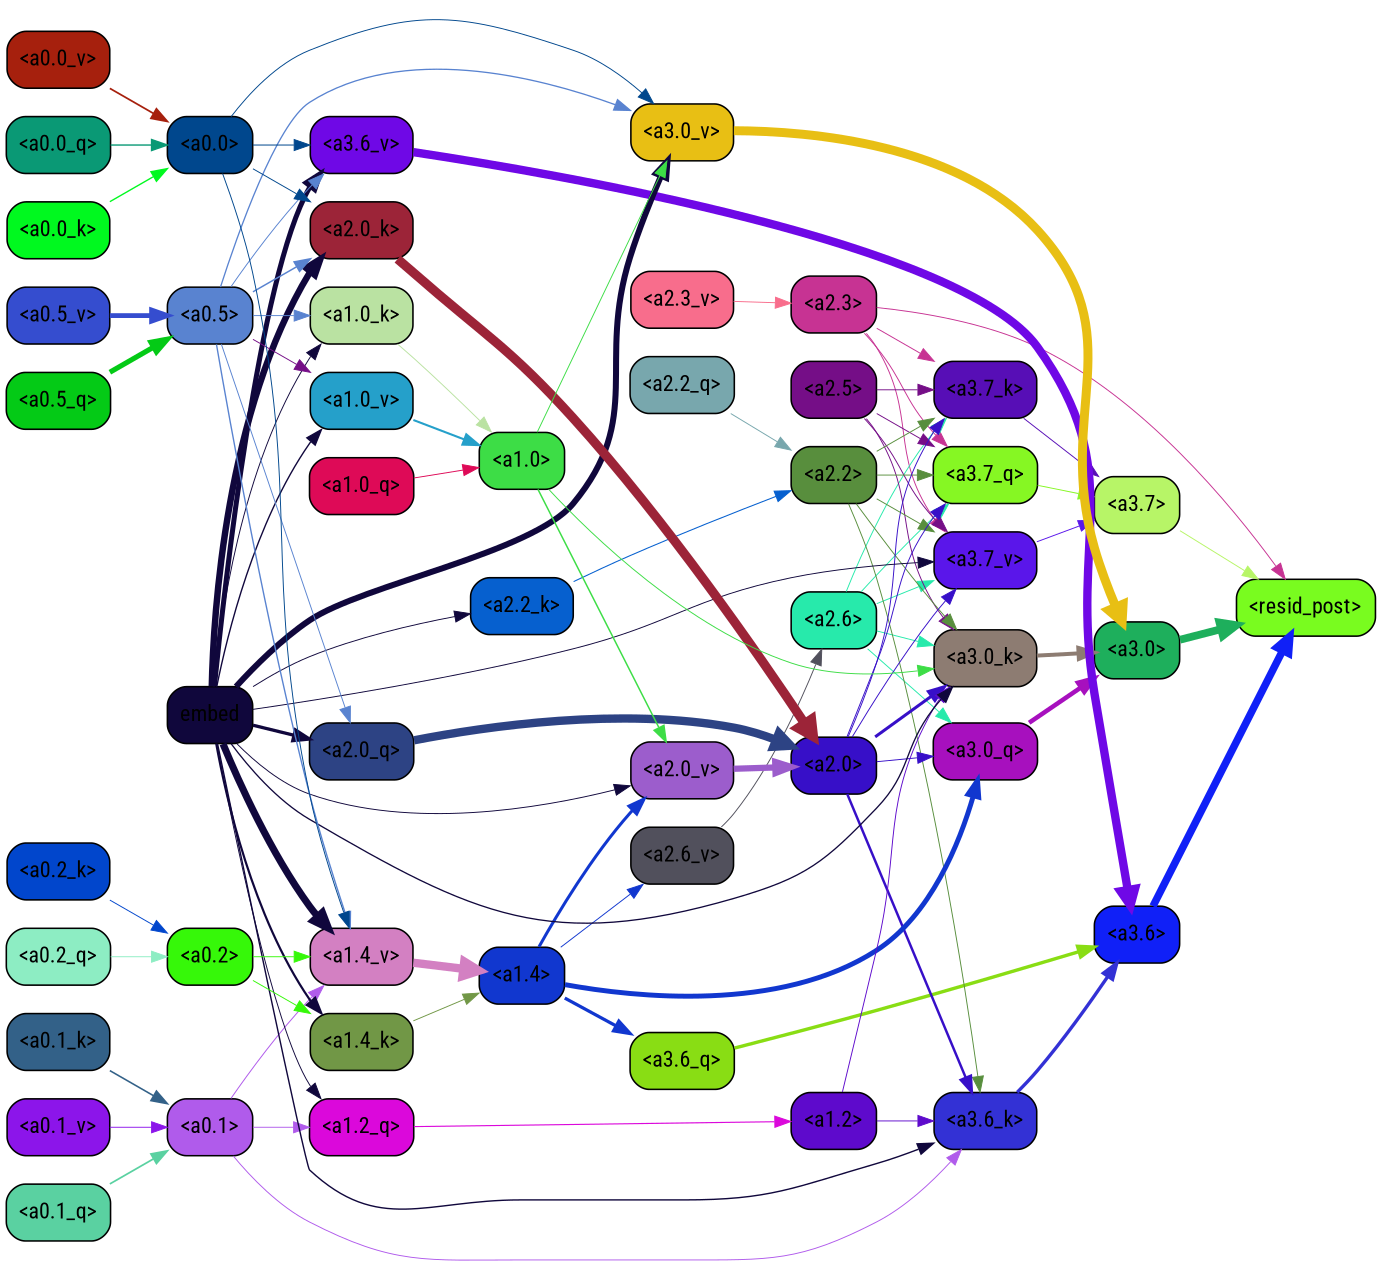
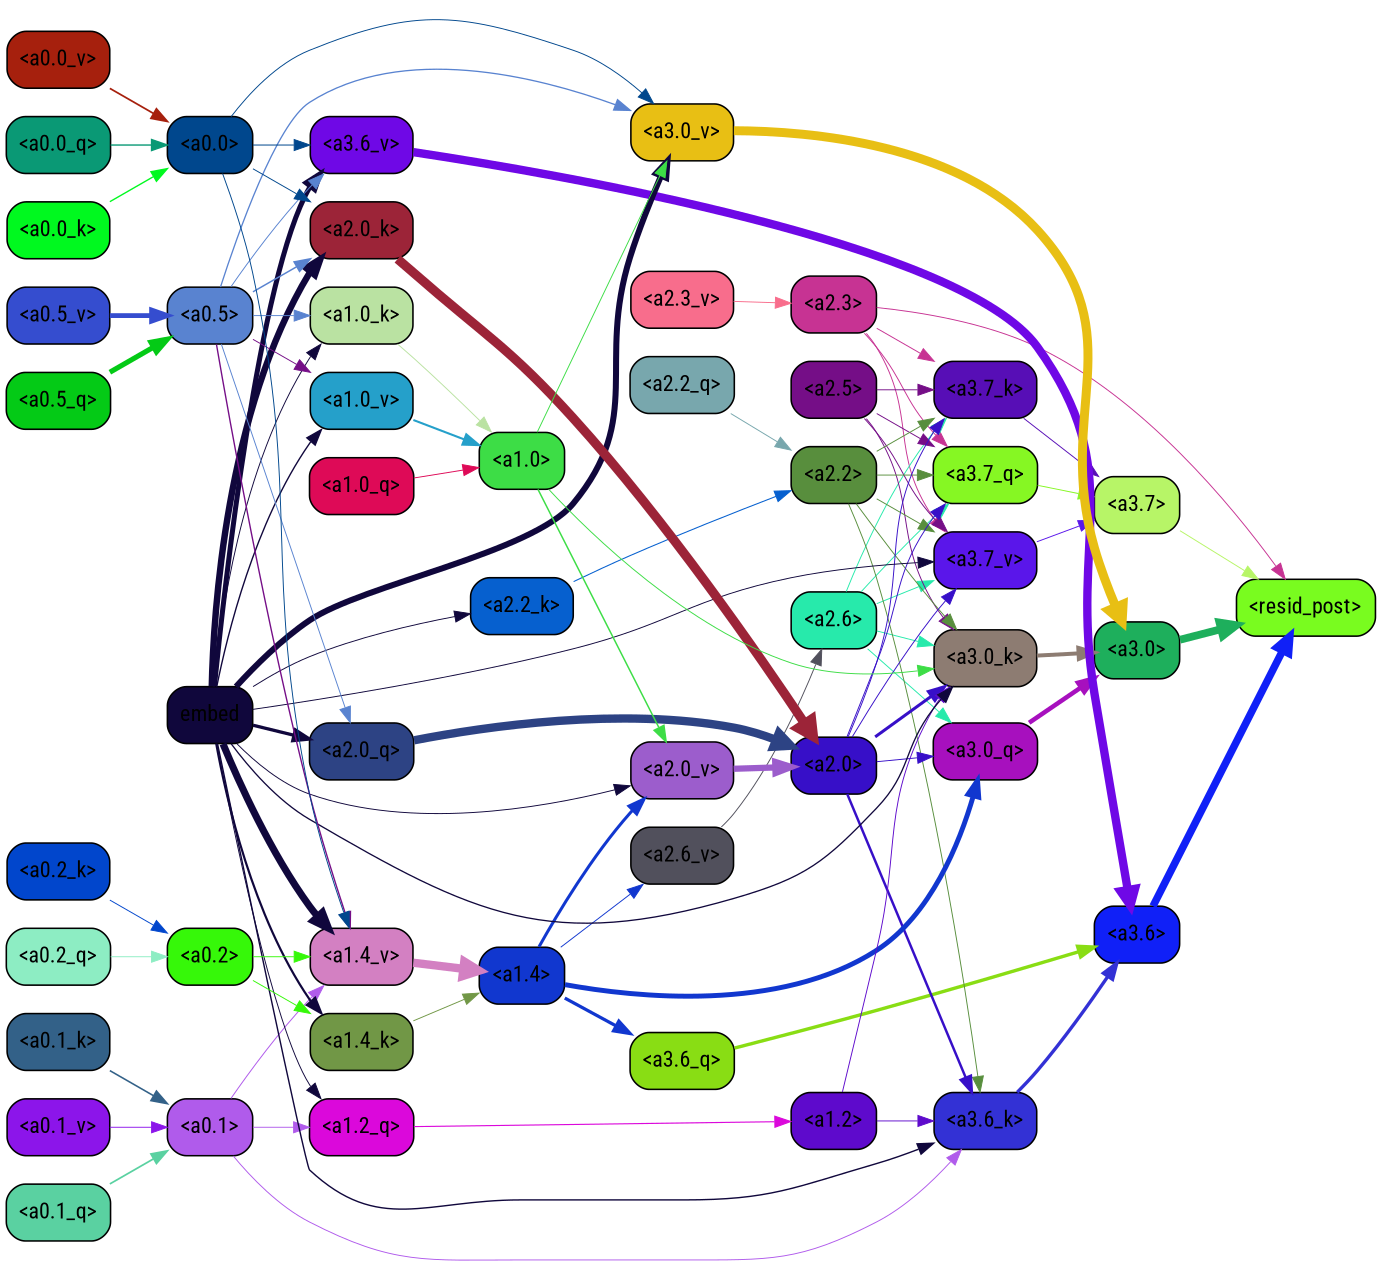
edge "<a0.5>" -> "<a1.4_v>": color #5983d0 -> #750e87
